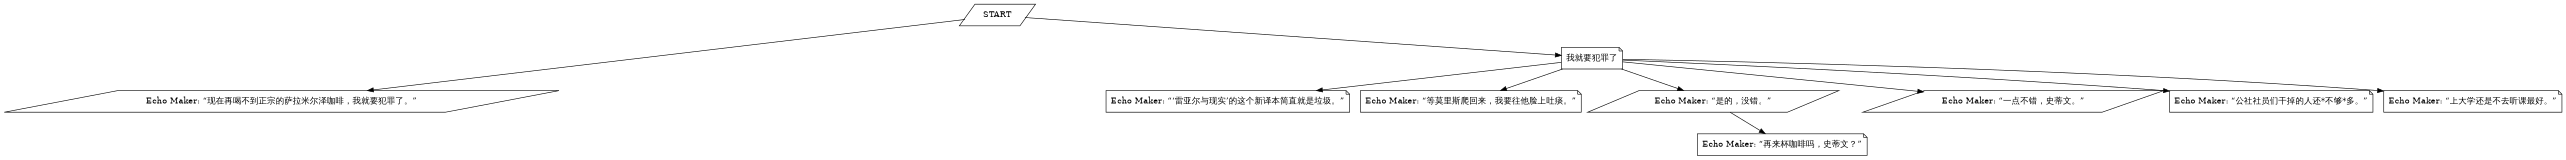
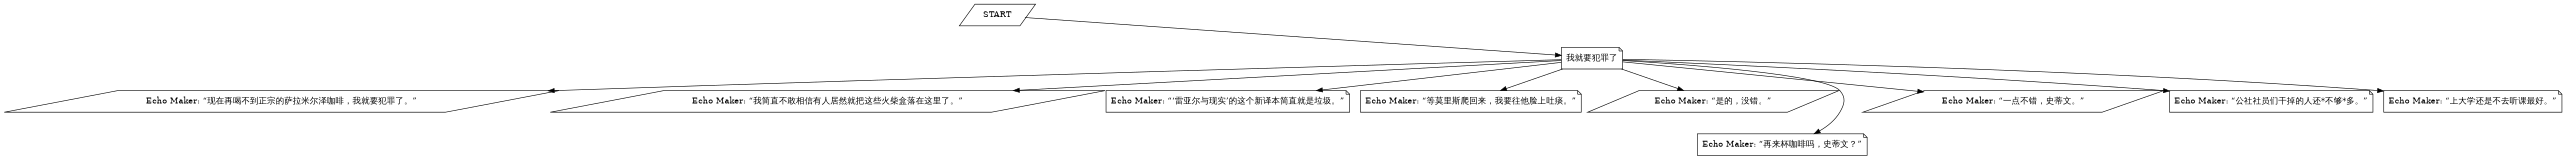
edge "START" -> "Echo Maker: “现在再喝不到正宗的萨拉米尔泽咖啡，我就要犯罪了。”": now "我就要犯罪了" -> "Echo Maker: “现在再喝不到正宗的萨拉米尔泽咖啡，我就要犯罪了。”"
node "Echo Maker: “我简直不敢相信有人居然就把这些火柴盒落在这里了。”": added
edge "Echo Maker: “是的，没错。”" -> "Echo Maker: “再来杯咖啡吗，史蒂文？”": now "我就要犯罪了" -> "Echo Maker: “再来杯咖啡吗，史蒂文？”"
